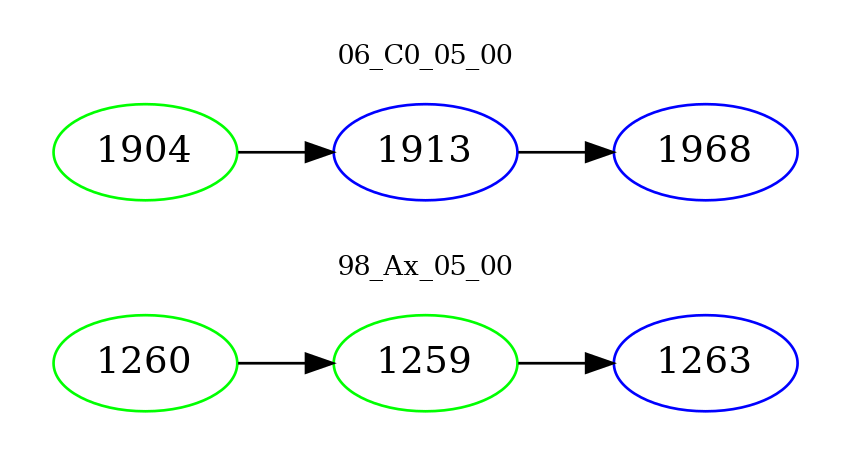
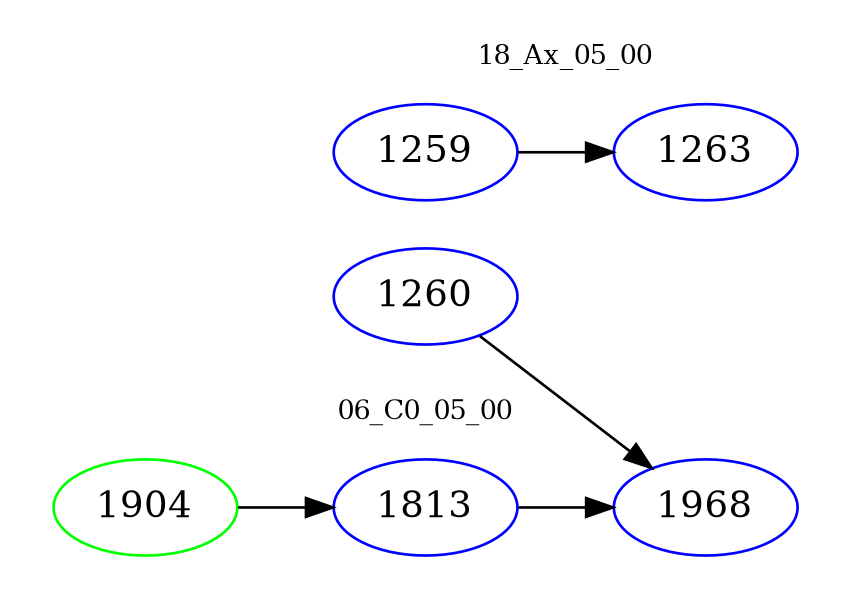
node "1913": label "1913" -> "1813"
cluster "98_Ax_05_00": label "98_Ax_05_00" -> "18_Ax_05_00"
node "1260": color green -> blue
edge "1260" -> "1259": now "1260" -> "1968"
node "1259": color green -> blue
